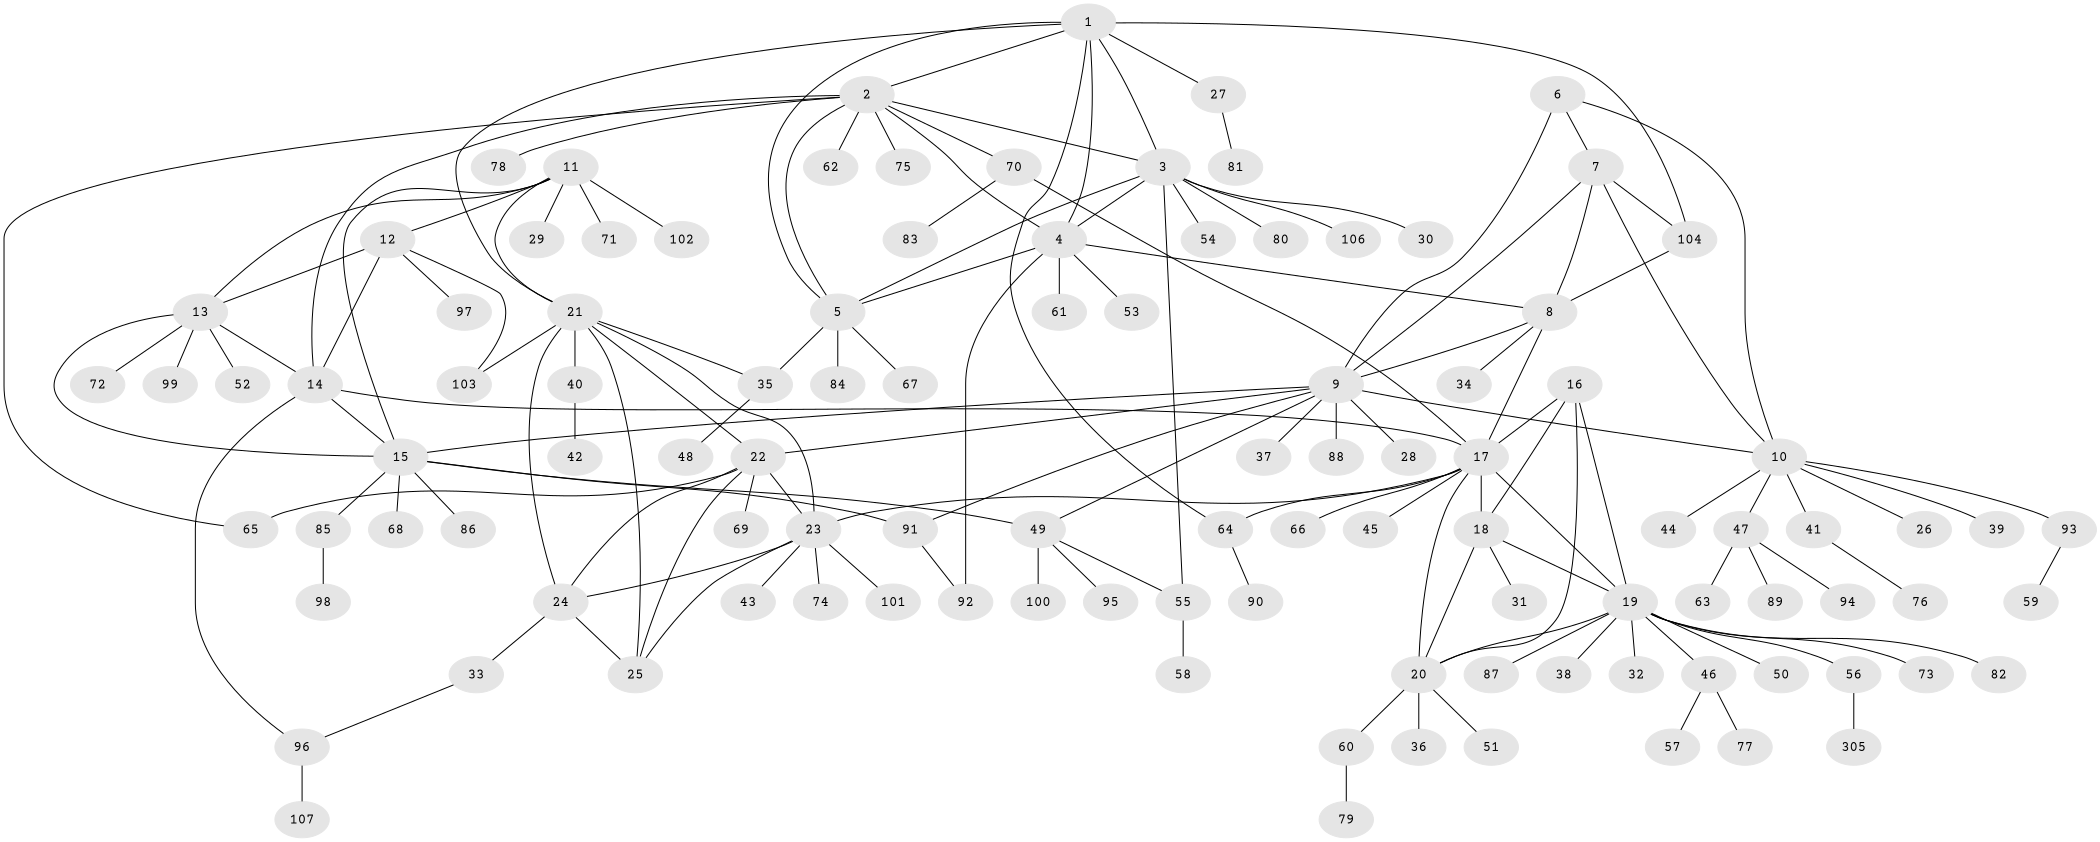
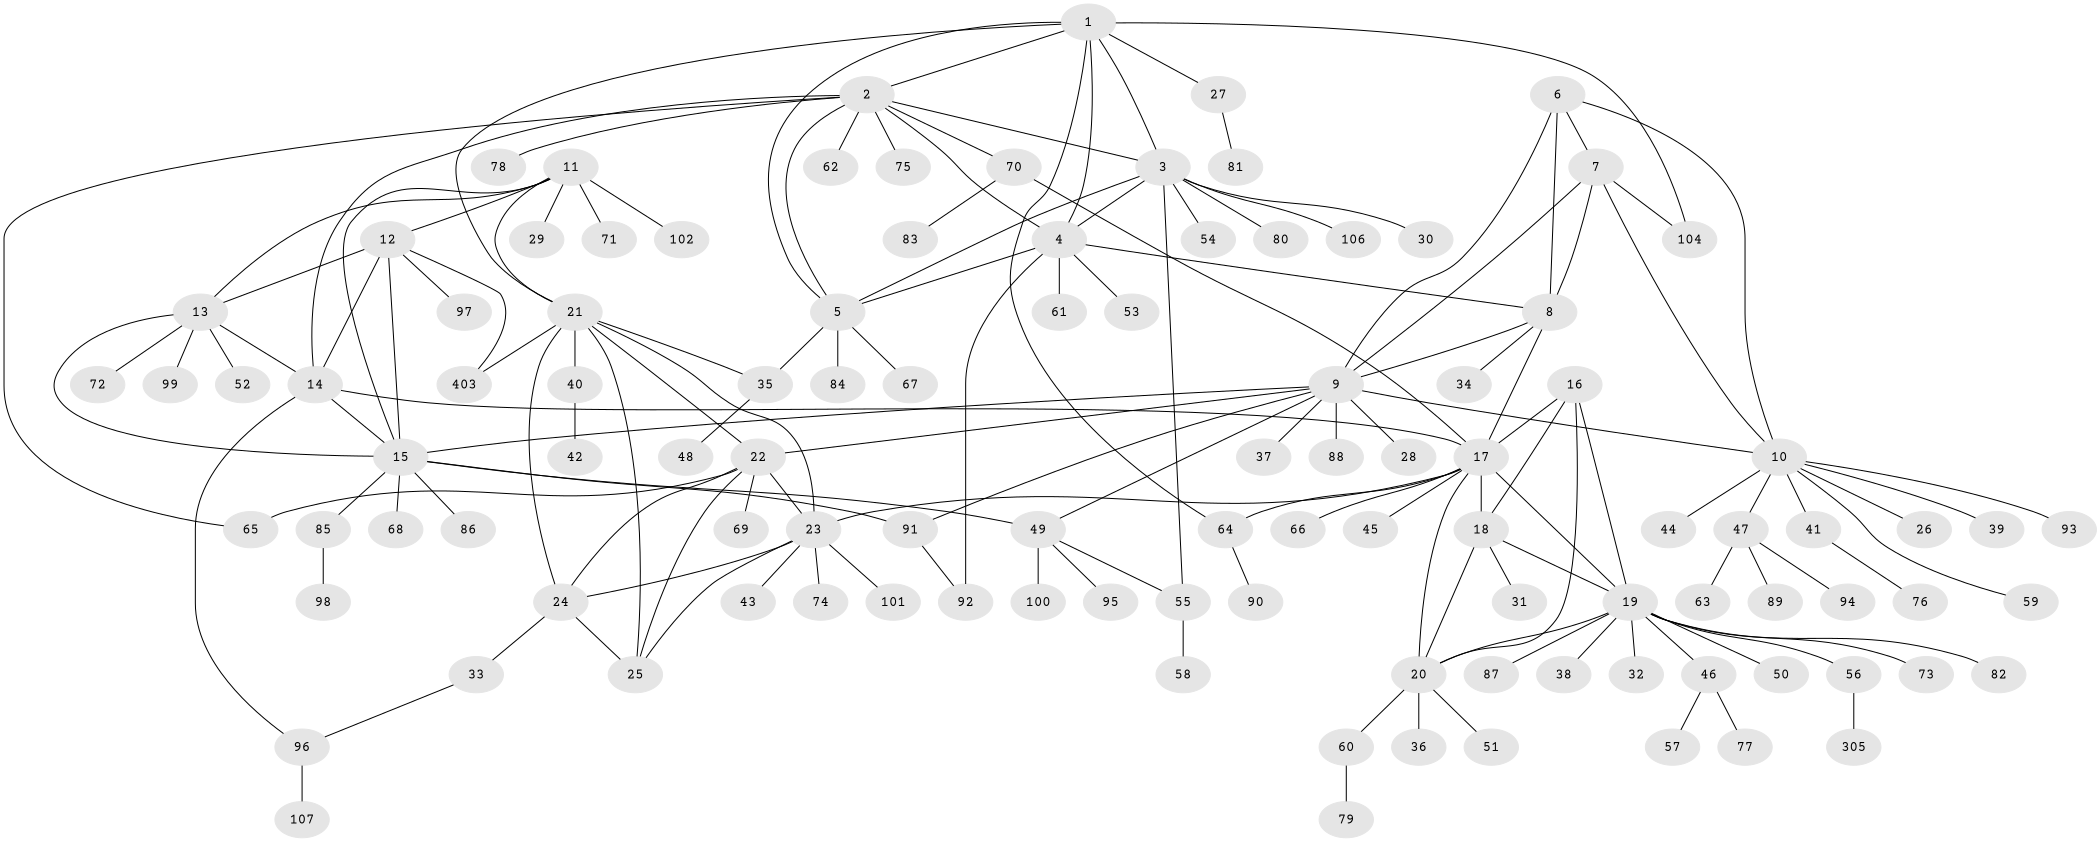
edge "104" -- "8": now "6" -- "8"
edge "12" -- "15": added
node "103": label "103" -> "403"
edge "93" -- "59": now "10" -- "59"
